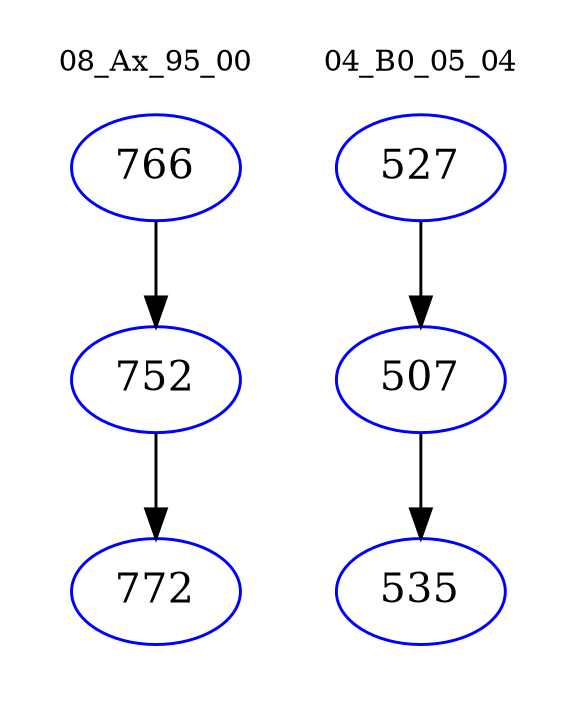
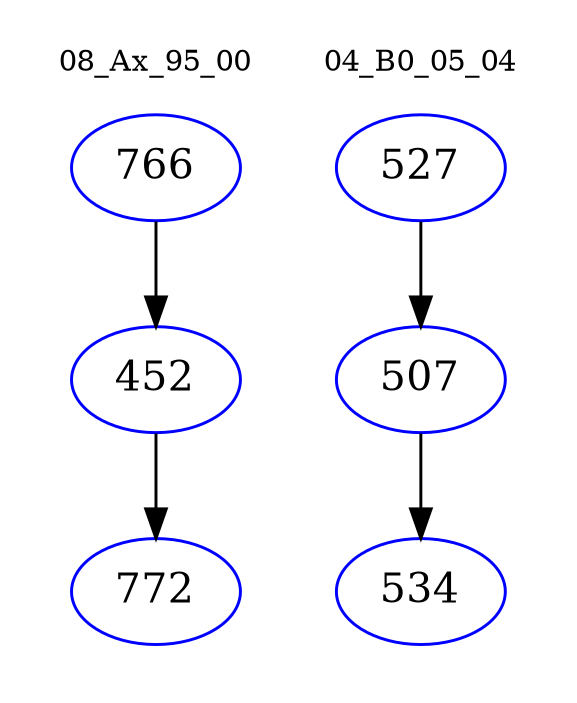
node "752": label "752" -> "452"
node "535": label "535" -> "534"
